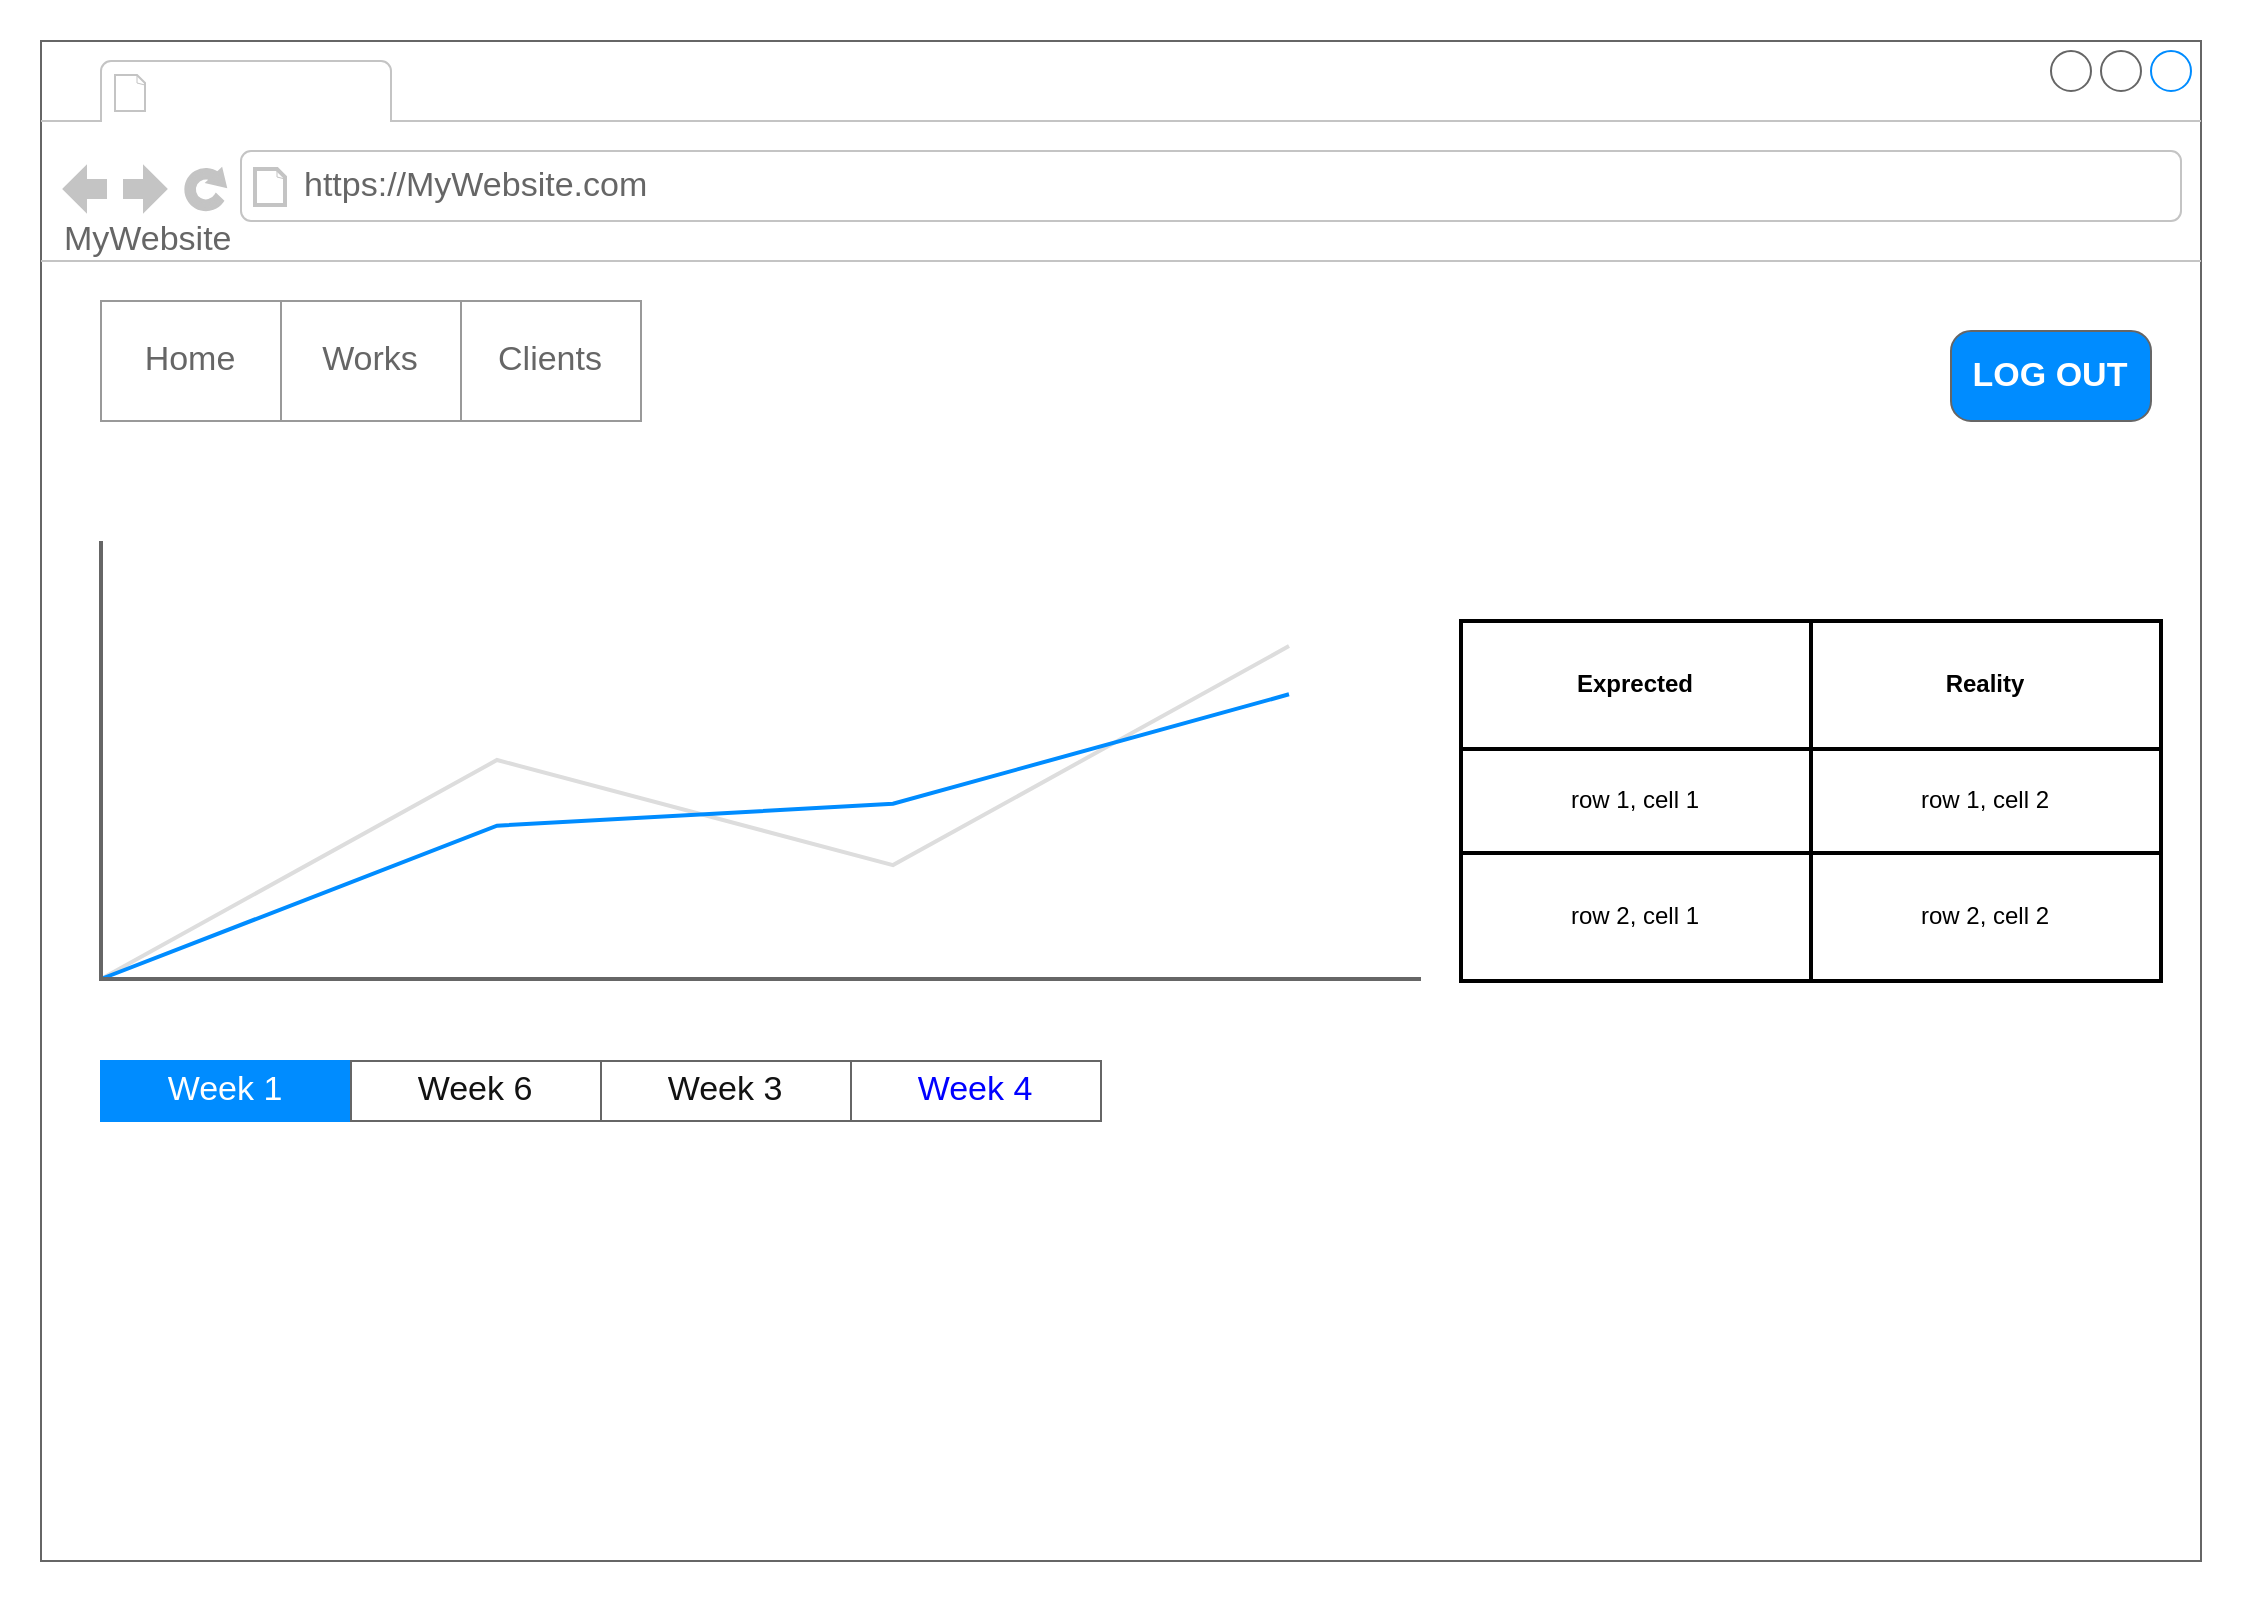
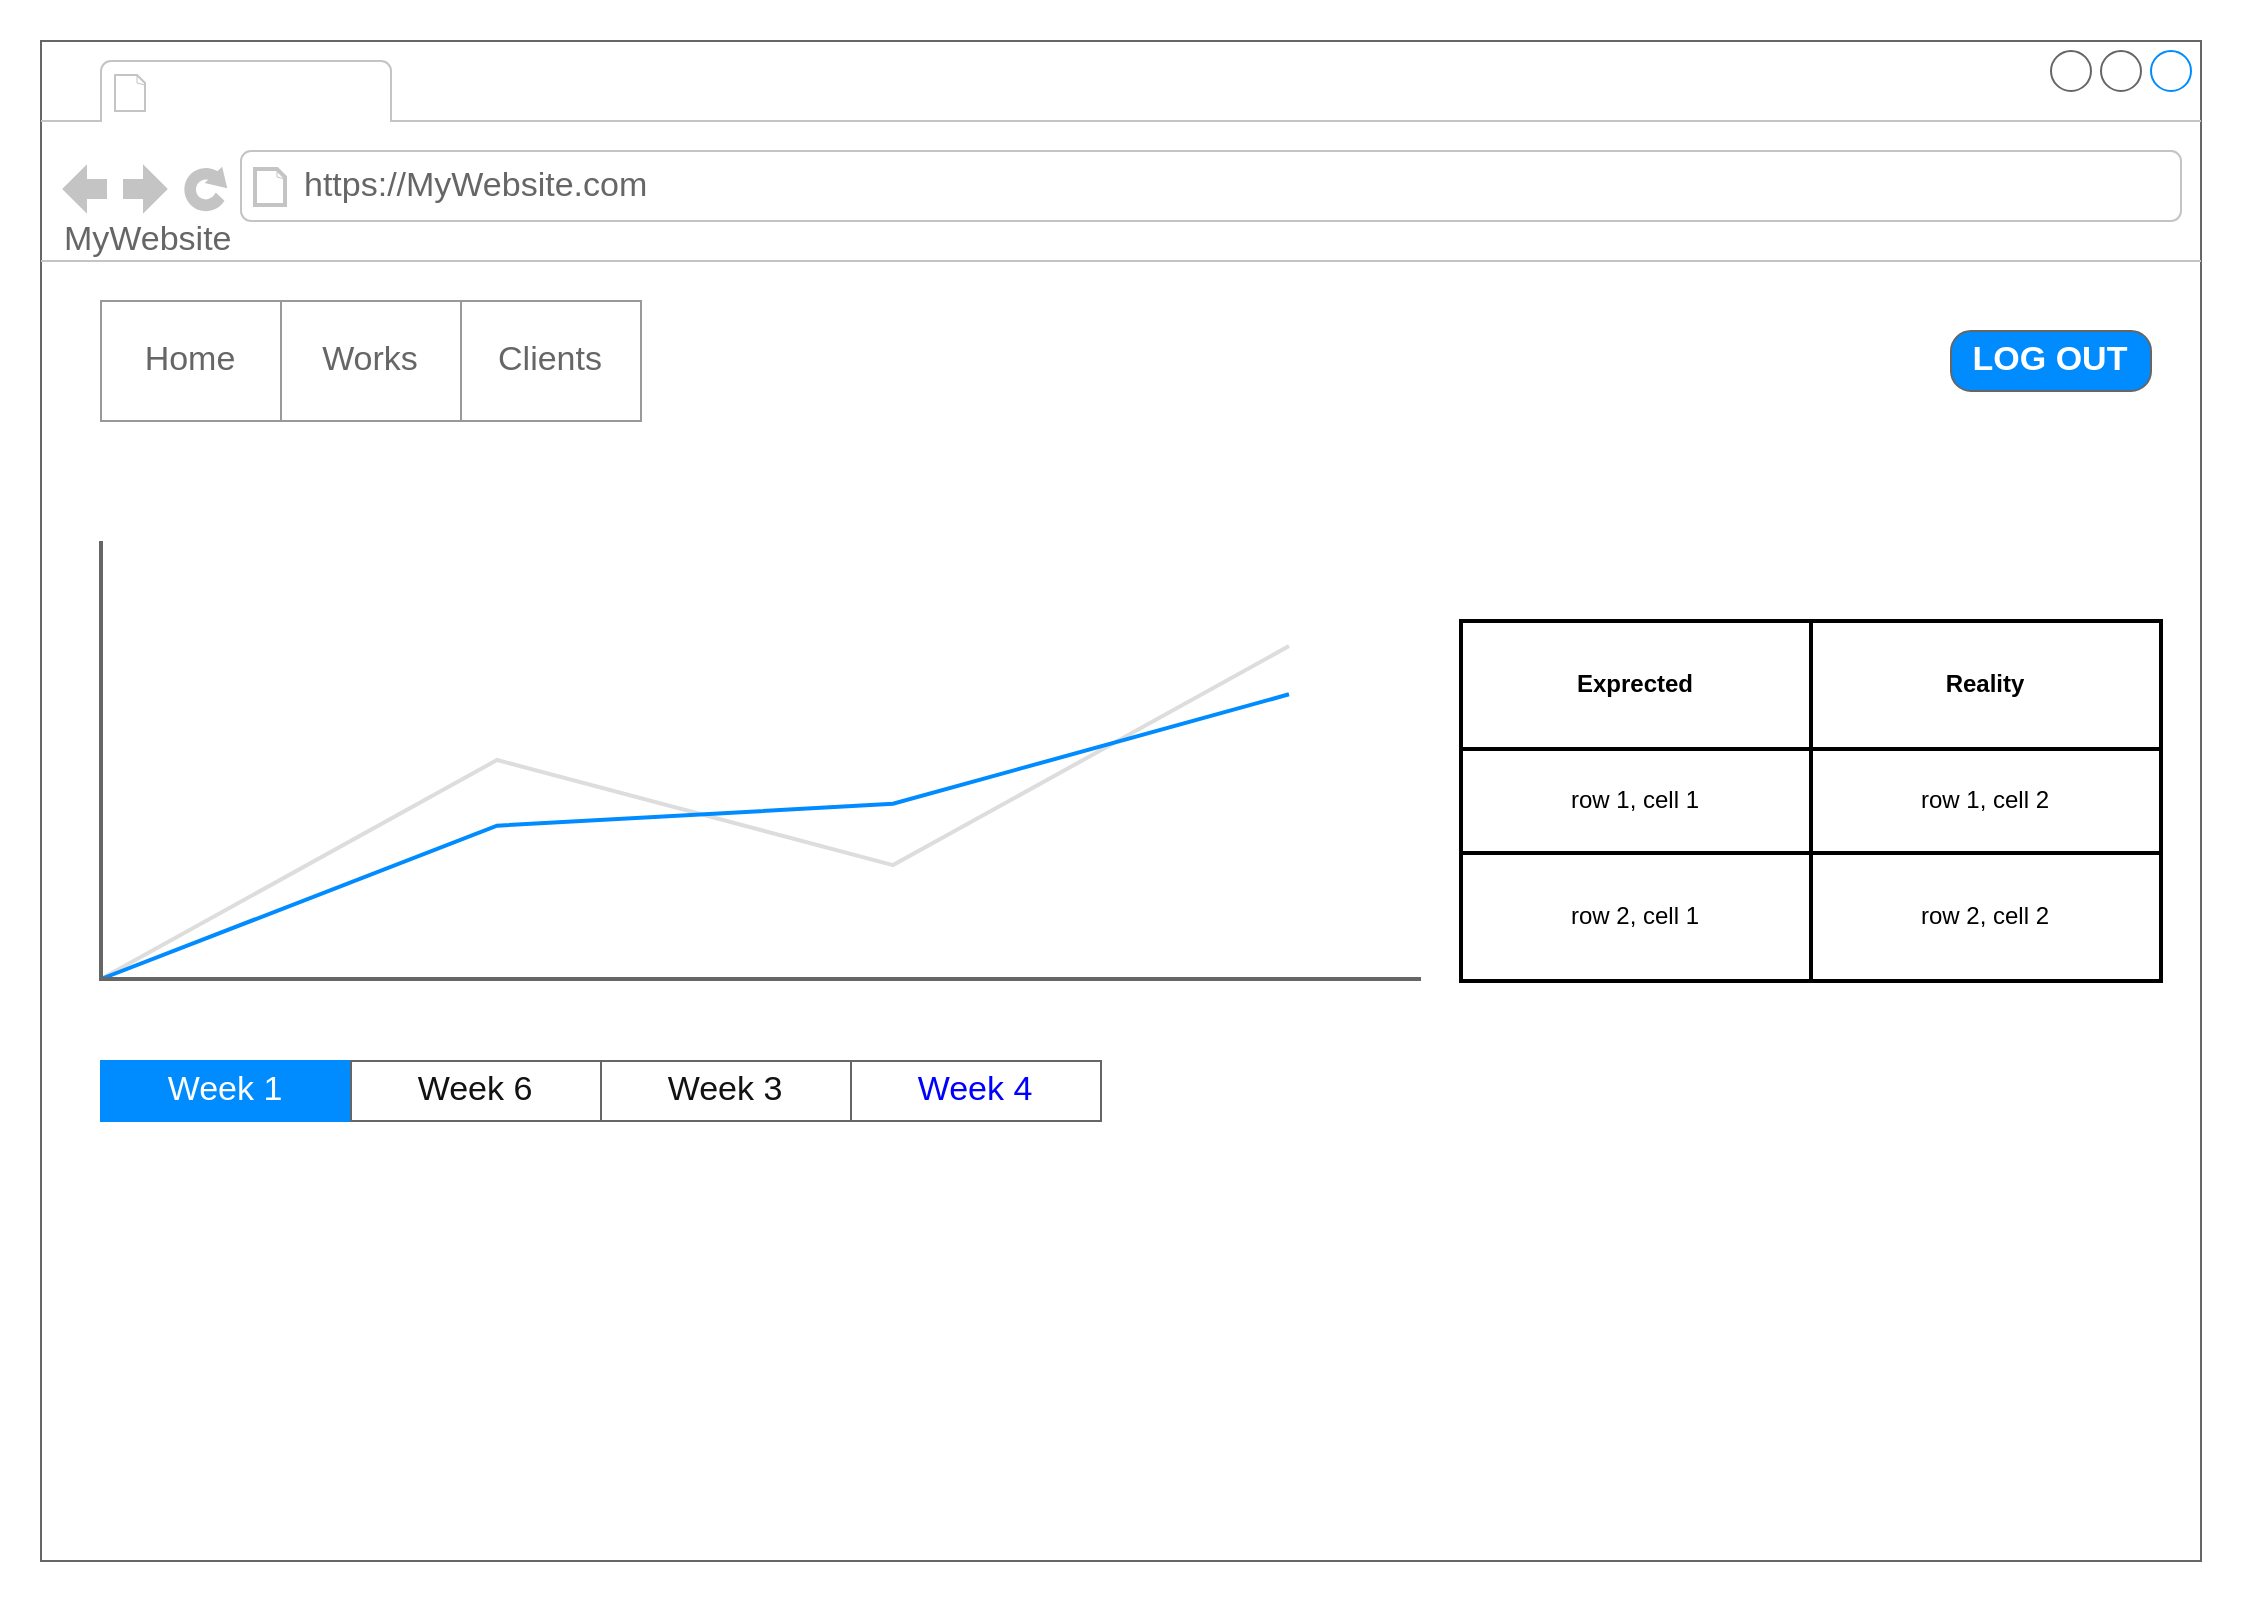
node "LOG OUT": size 200x90 -> 200x60
